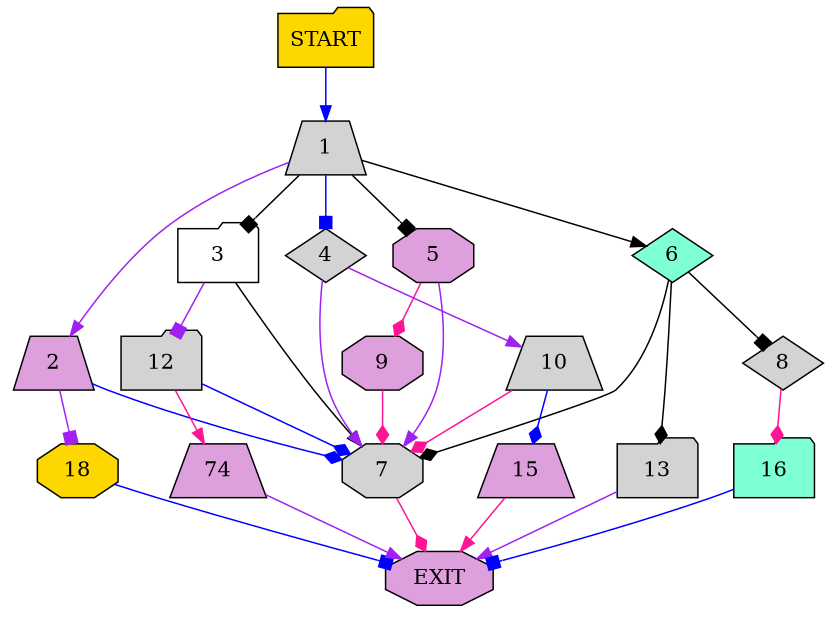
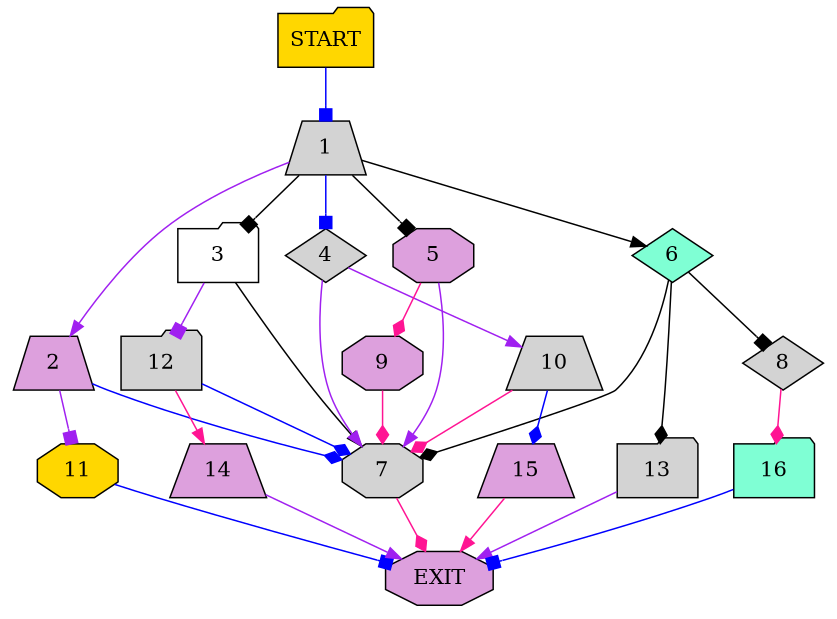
edge "START" -> "1": arrowhead normal -> box
node "18": label "18" -> "11"
node "74": label "74" -> "14"
